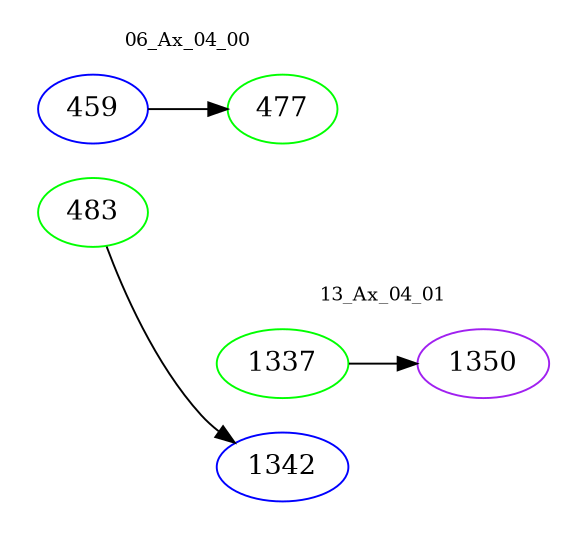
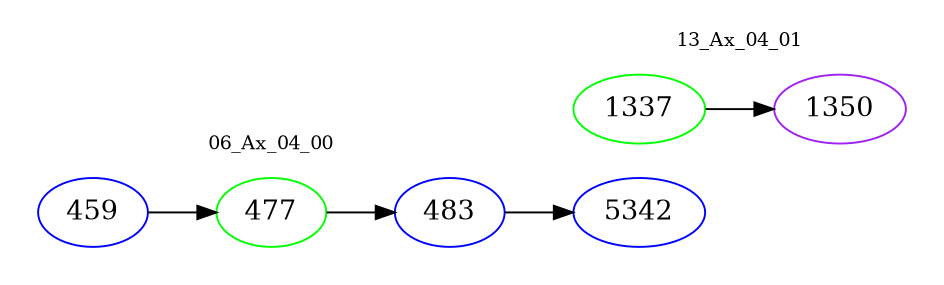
node "483": color green -> blue
edge "477" -> "483": added
node "1342": label "1342" -> "5342"
